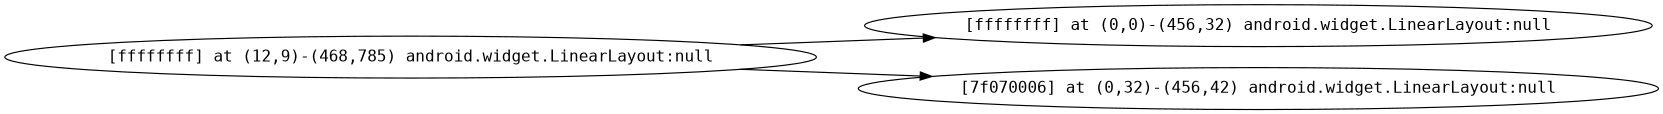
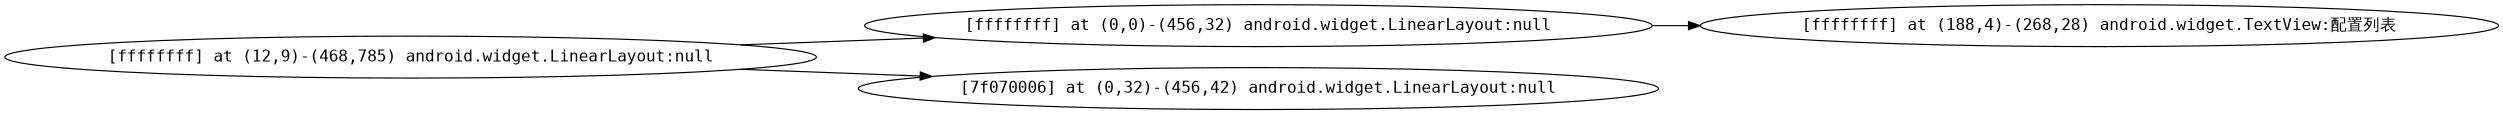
node "[ffffffff] at (188,4)-(268,28) android.widget.TextView:配置列表": added
